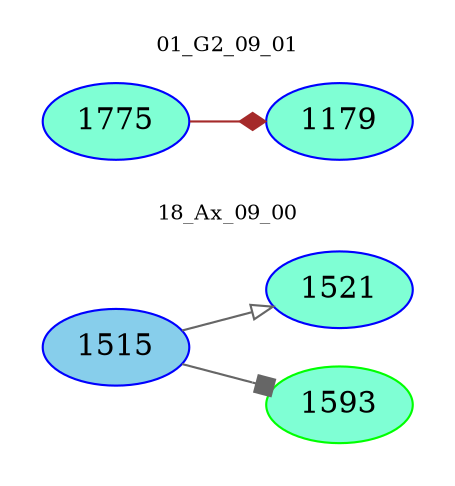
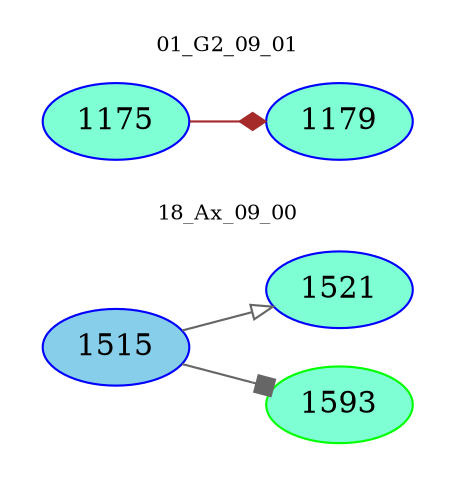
node "1775": label "1775" -> "1175"
